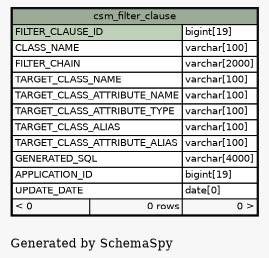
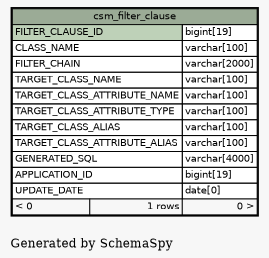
node "csm_filter_clause": text "0 rows" -> "1 rows"
